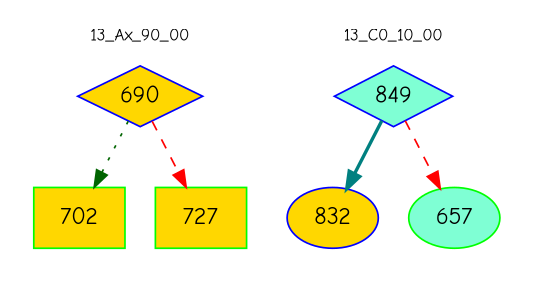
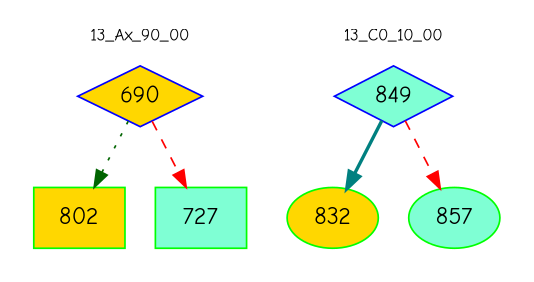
node "702": label "702" -> "802"
node "727": fillcolor gold -> aquamarine
node "832": color blue -> green
node "657": label "657" -> "857"
